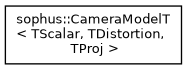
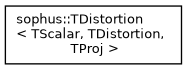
node "sophus::CameraModelT < TScalar, TDistortion, TProj >": label "sophus::CameraModelT < TScalar, TDistortion, TProj >" -> "sophus::TDistortion < TScalar, TDistortion, TProj >"
